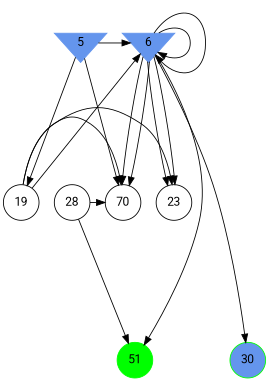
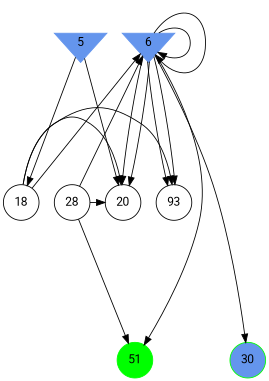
edge "5" -> "6": now "28" -> "6"
node "19": label "19" -> "18"
node "70": label "70" -> "20"
node "23": label "23" -> "93"
